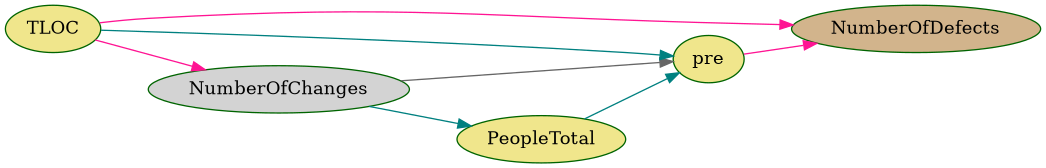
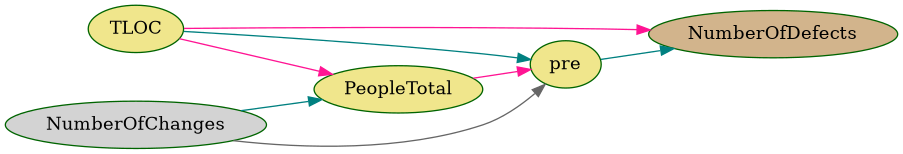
edge "pre" -> "NumberOfDefects": color deeppink -> teal
edge "TLOC" -> "NumberOfChanges": now "TLOC" -> "PeopleTotal"
edge "PeopleTotal" -> "pre": color teal -> deeppink
